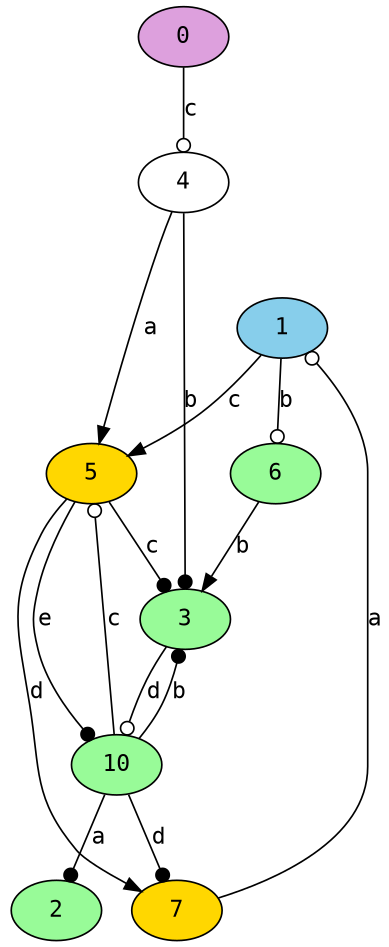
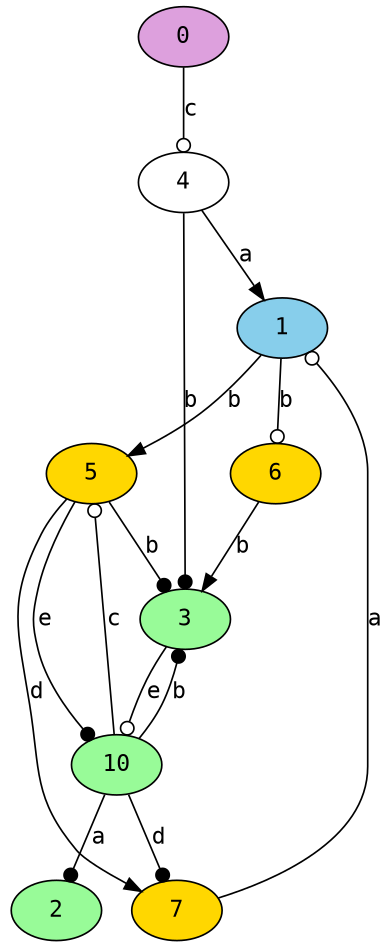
edge "4" -> "5": now "4" -> "1"
edge "1" -> "5": label "c" -> "b"
node "6": fillcolor palegreen -> gold
edge "5" -> "3": label "c" -> "b"
edge "3" -> "10": label "d" -> "e"
